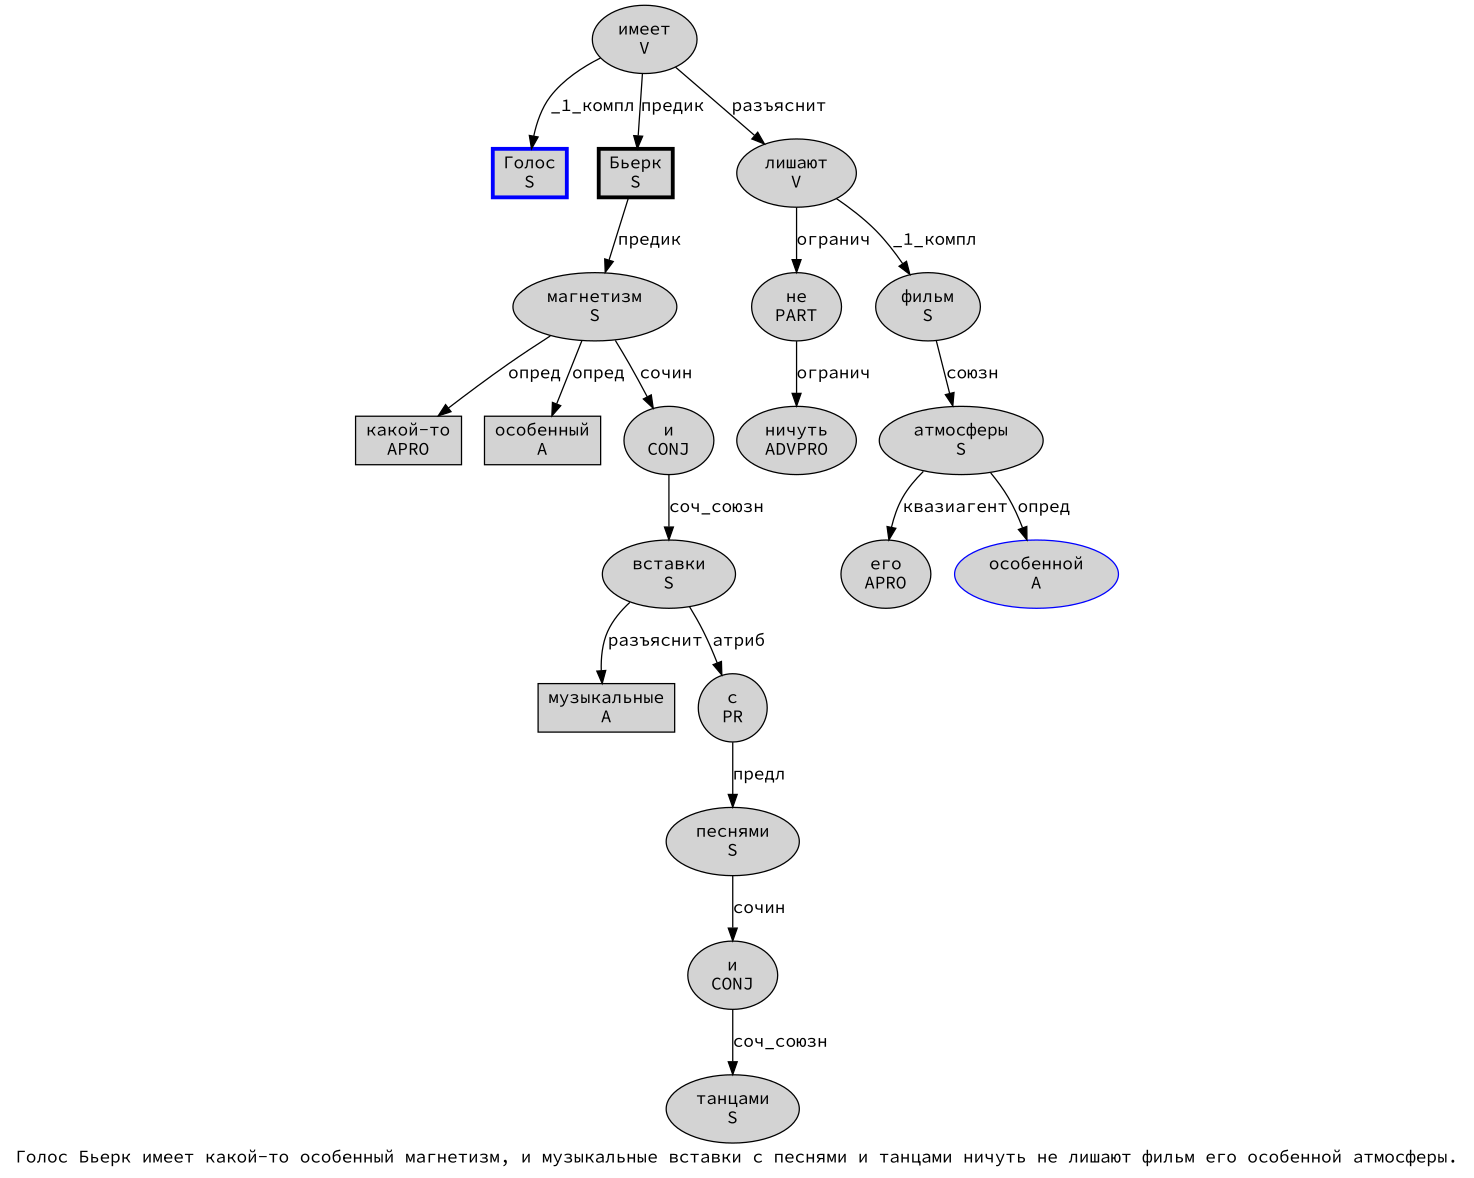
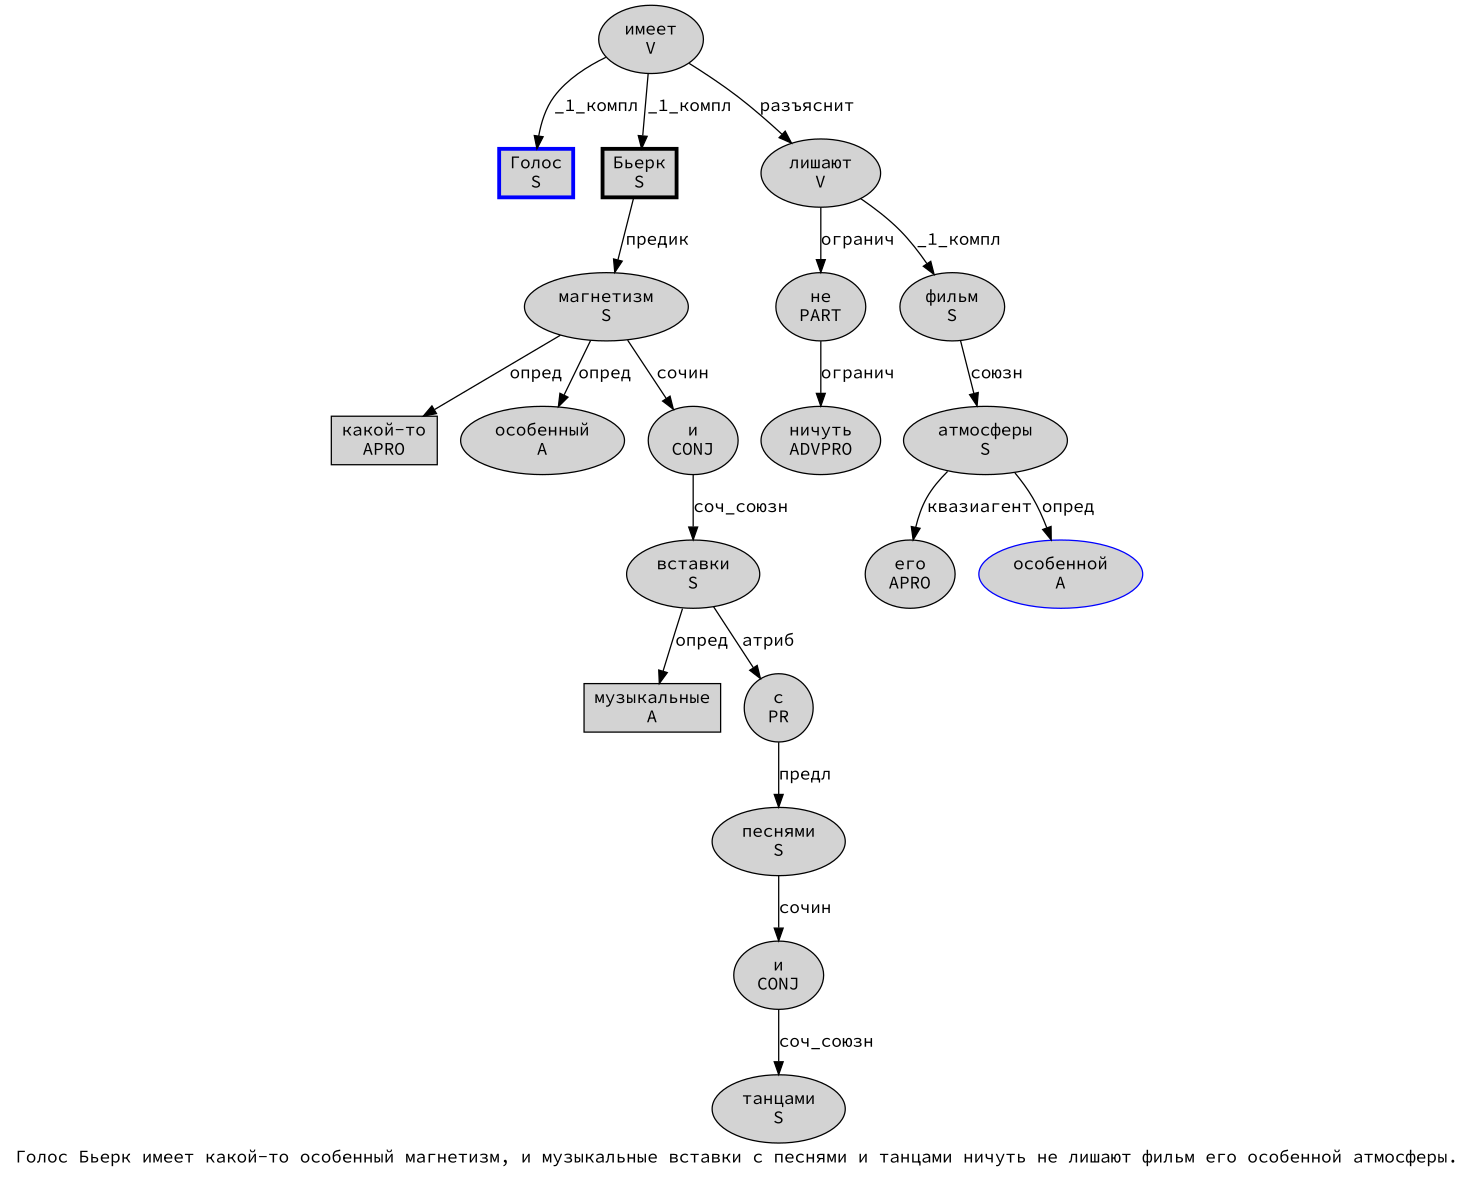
edge "имеет V" -> "Бьерк S": label "предик" -> "_1_компл"
node "особенный A": shape box -> ellipse
edge "вставки S" -> "музыкальные A": label "разъяснит" -> "опред"
